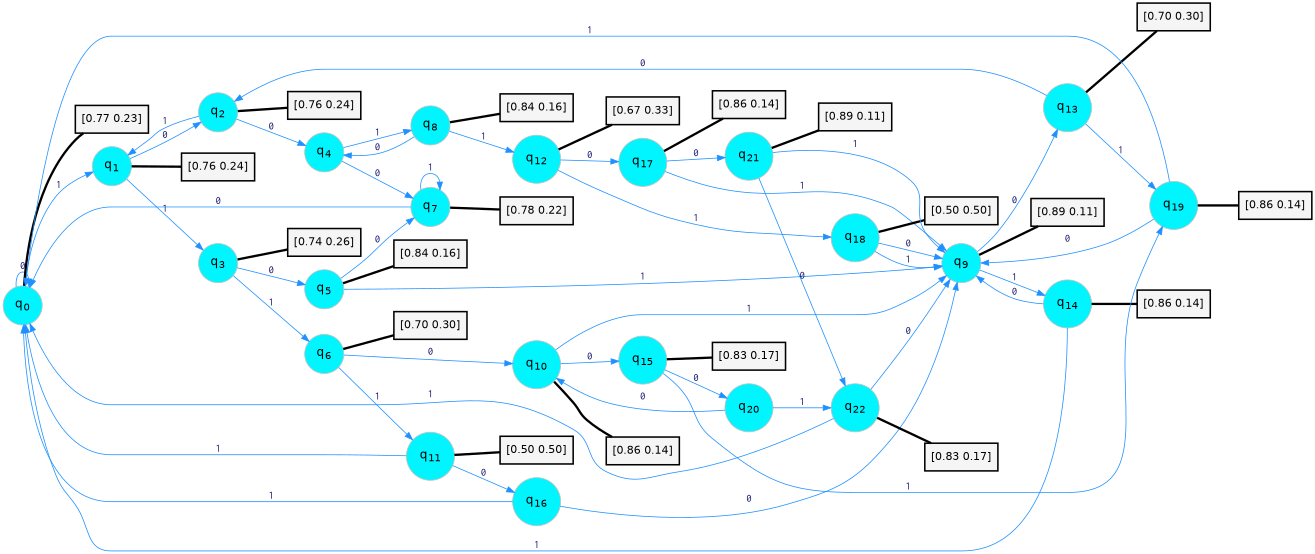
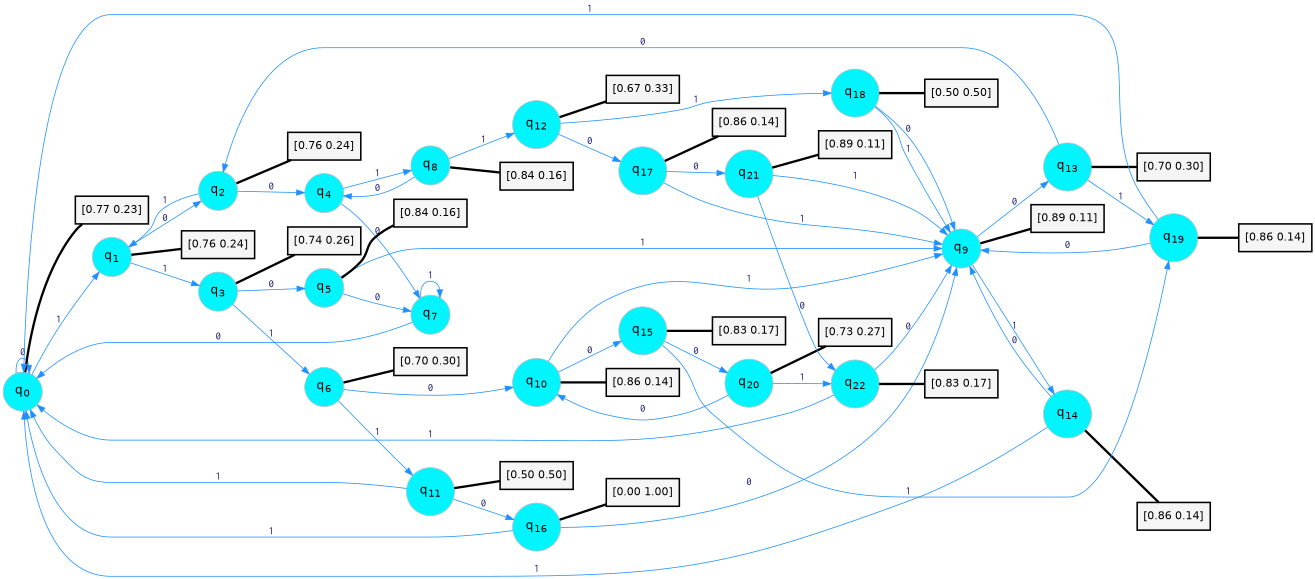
node "[0.78 0.22]": removed
node "[0.73 0.27]": added
node "[0.00 1.00]": added
